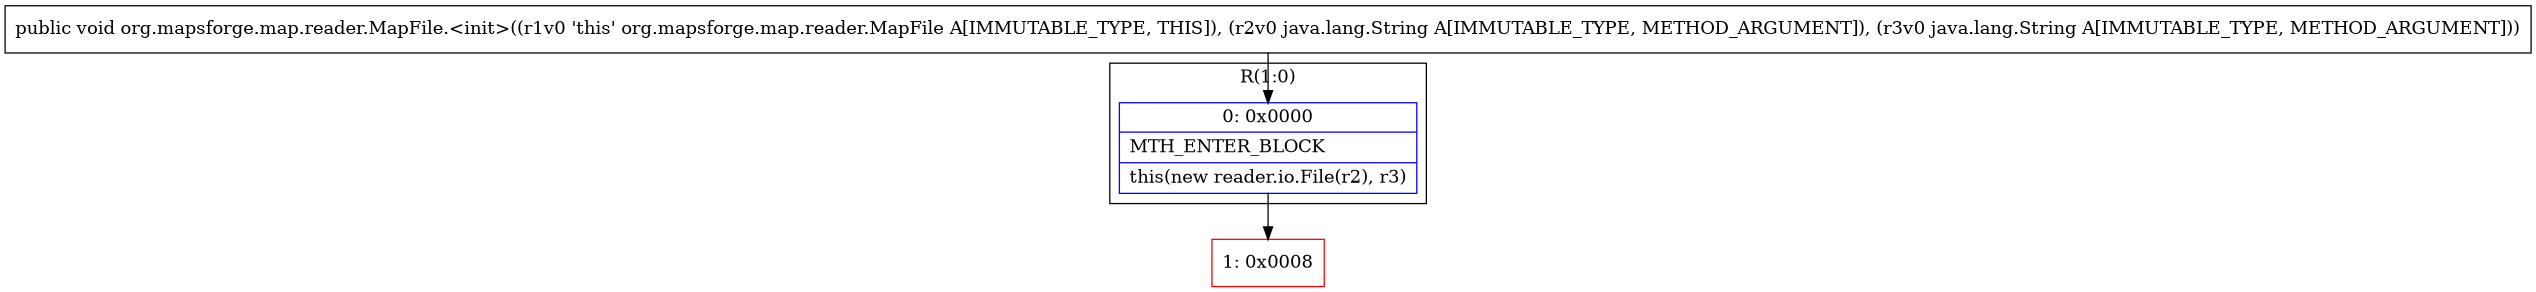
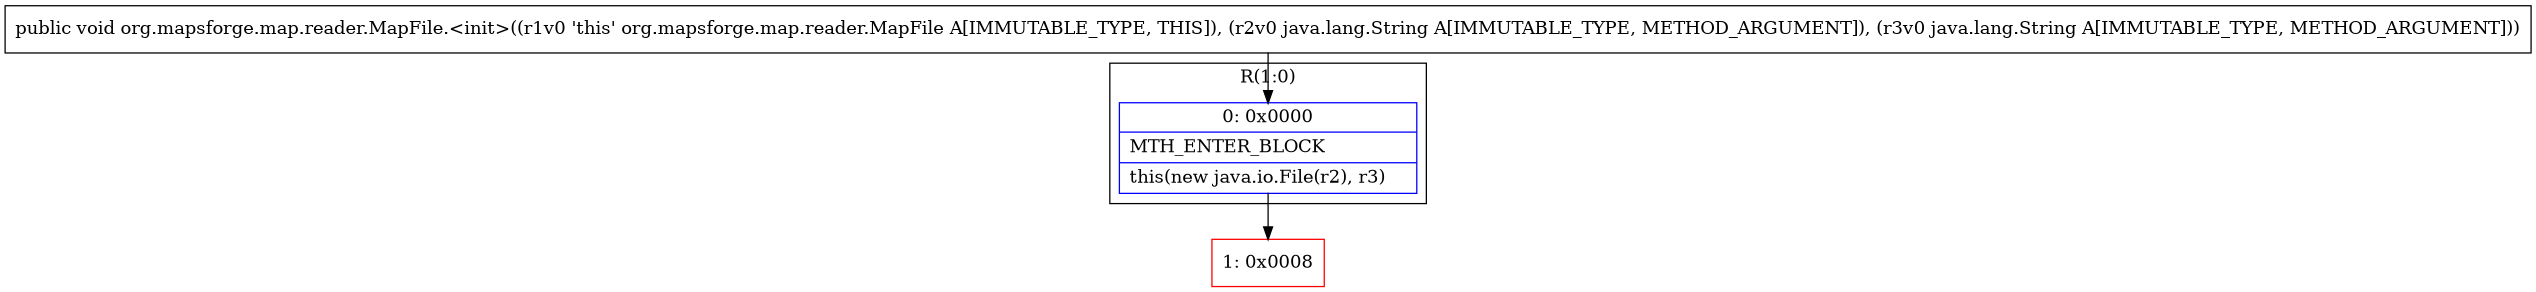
node "0: 0x0000": text "this(new reader.io.File(r2), r3)" -> "this(new java.io.File(r2), r3)"
